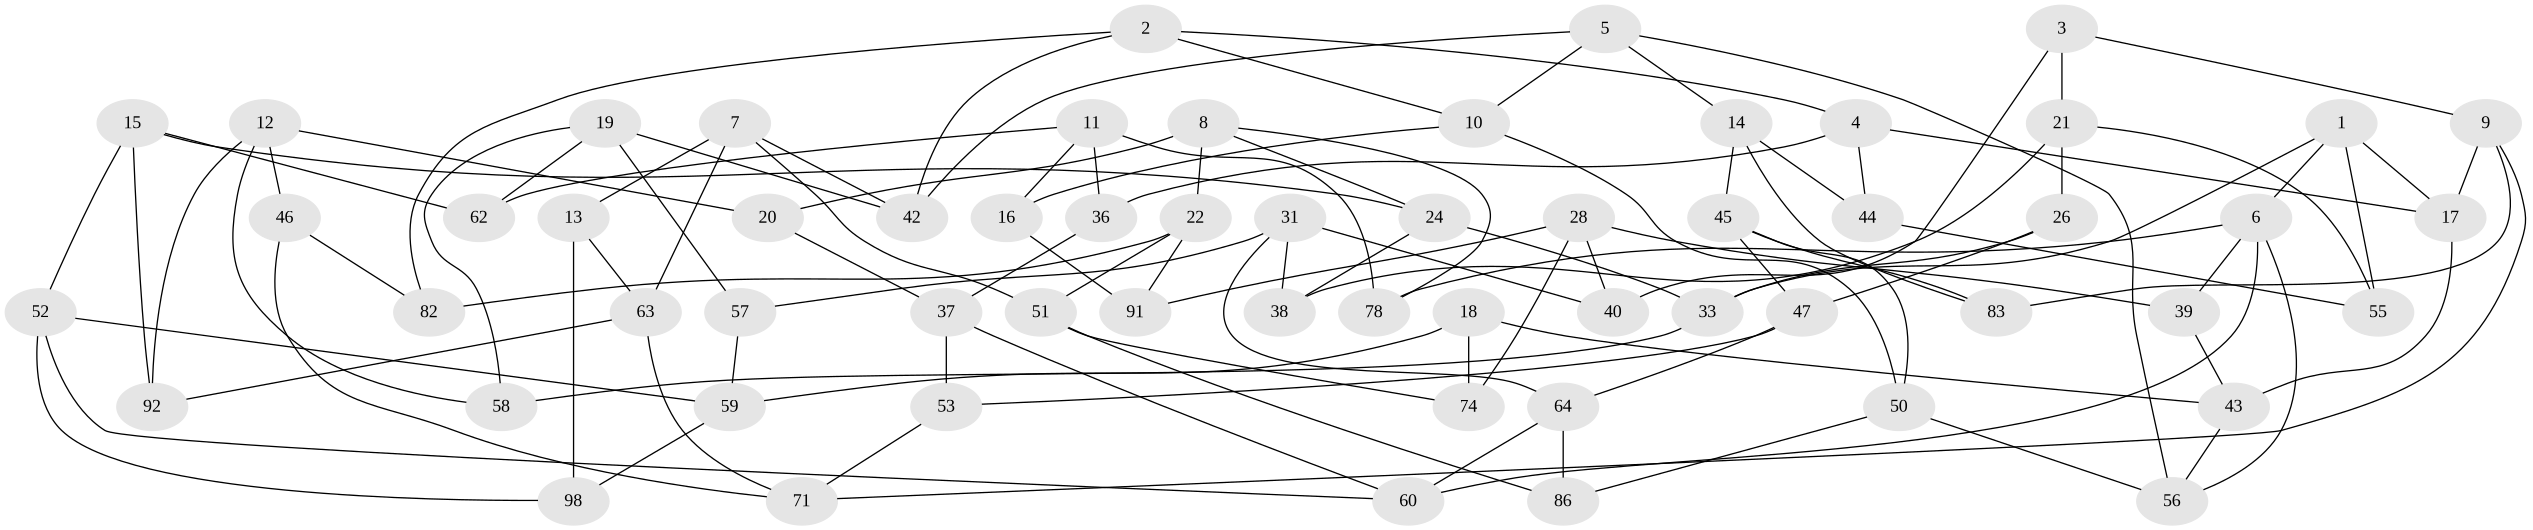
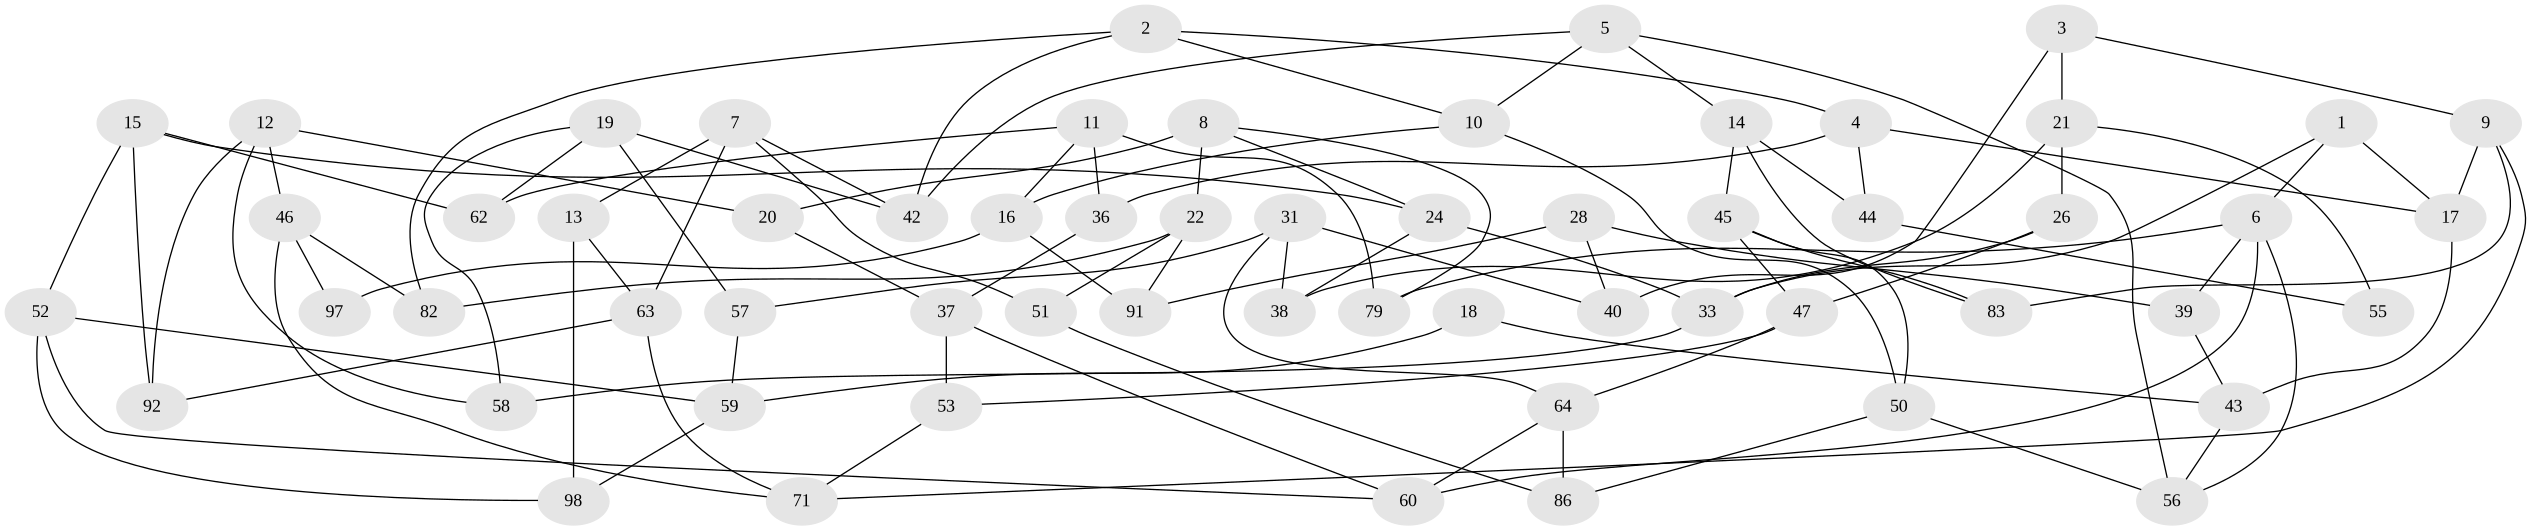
edge "1" -- "55": removed
node "97": added
node "78": label "78" -> "79"
node "74": removed
